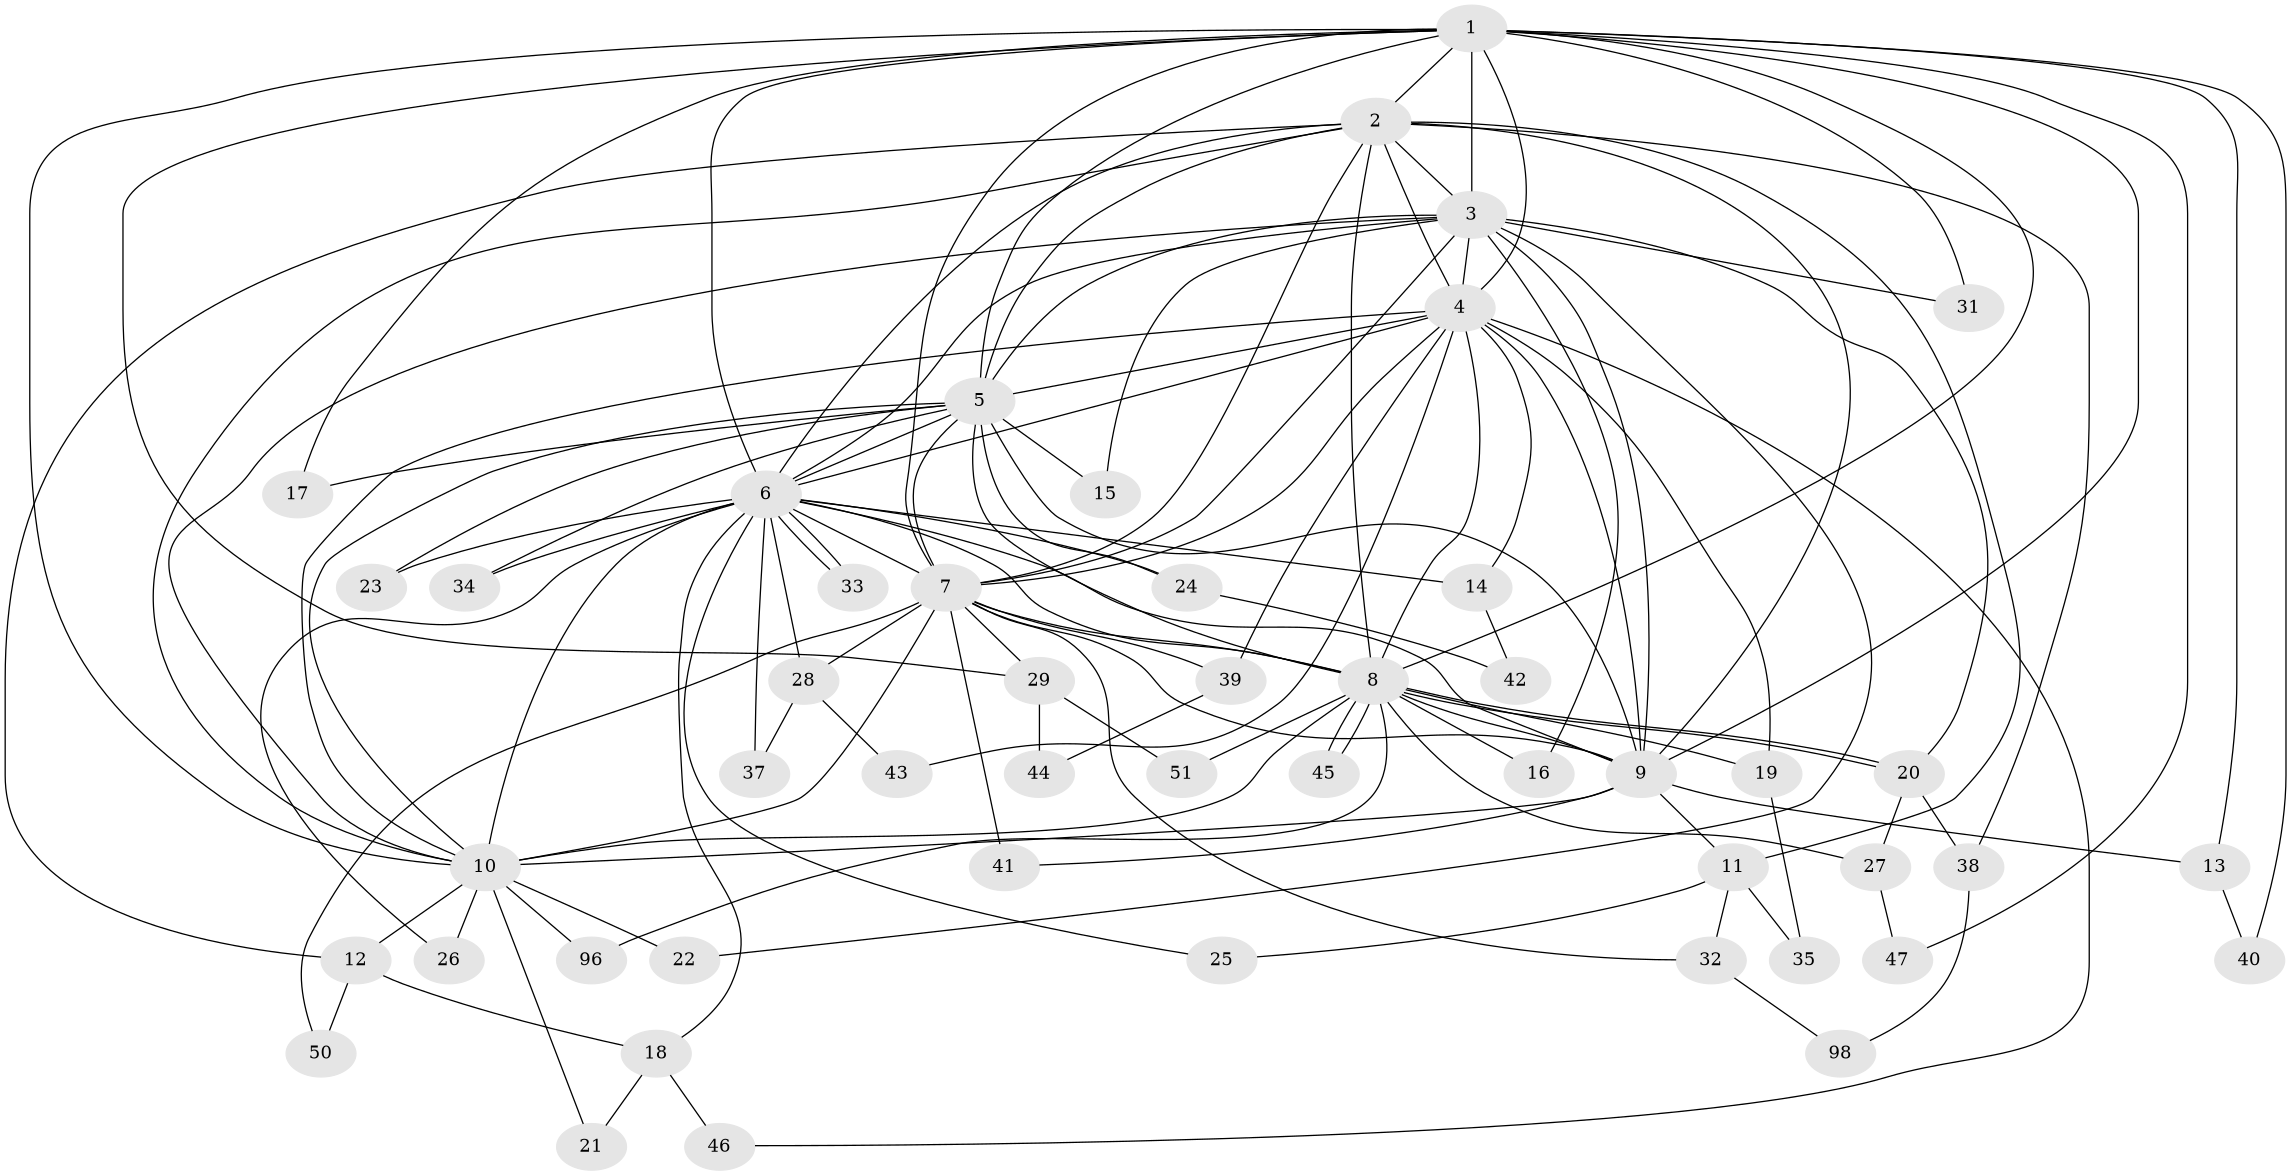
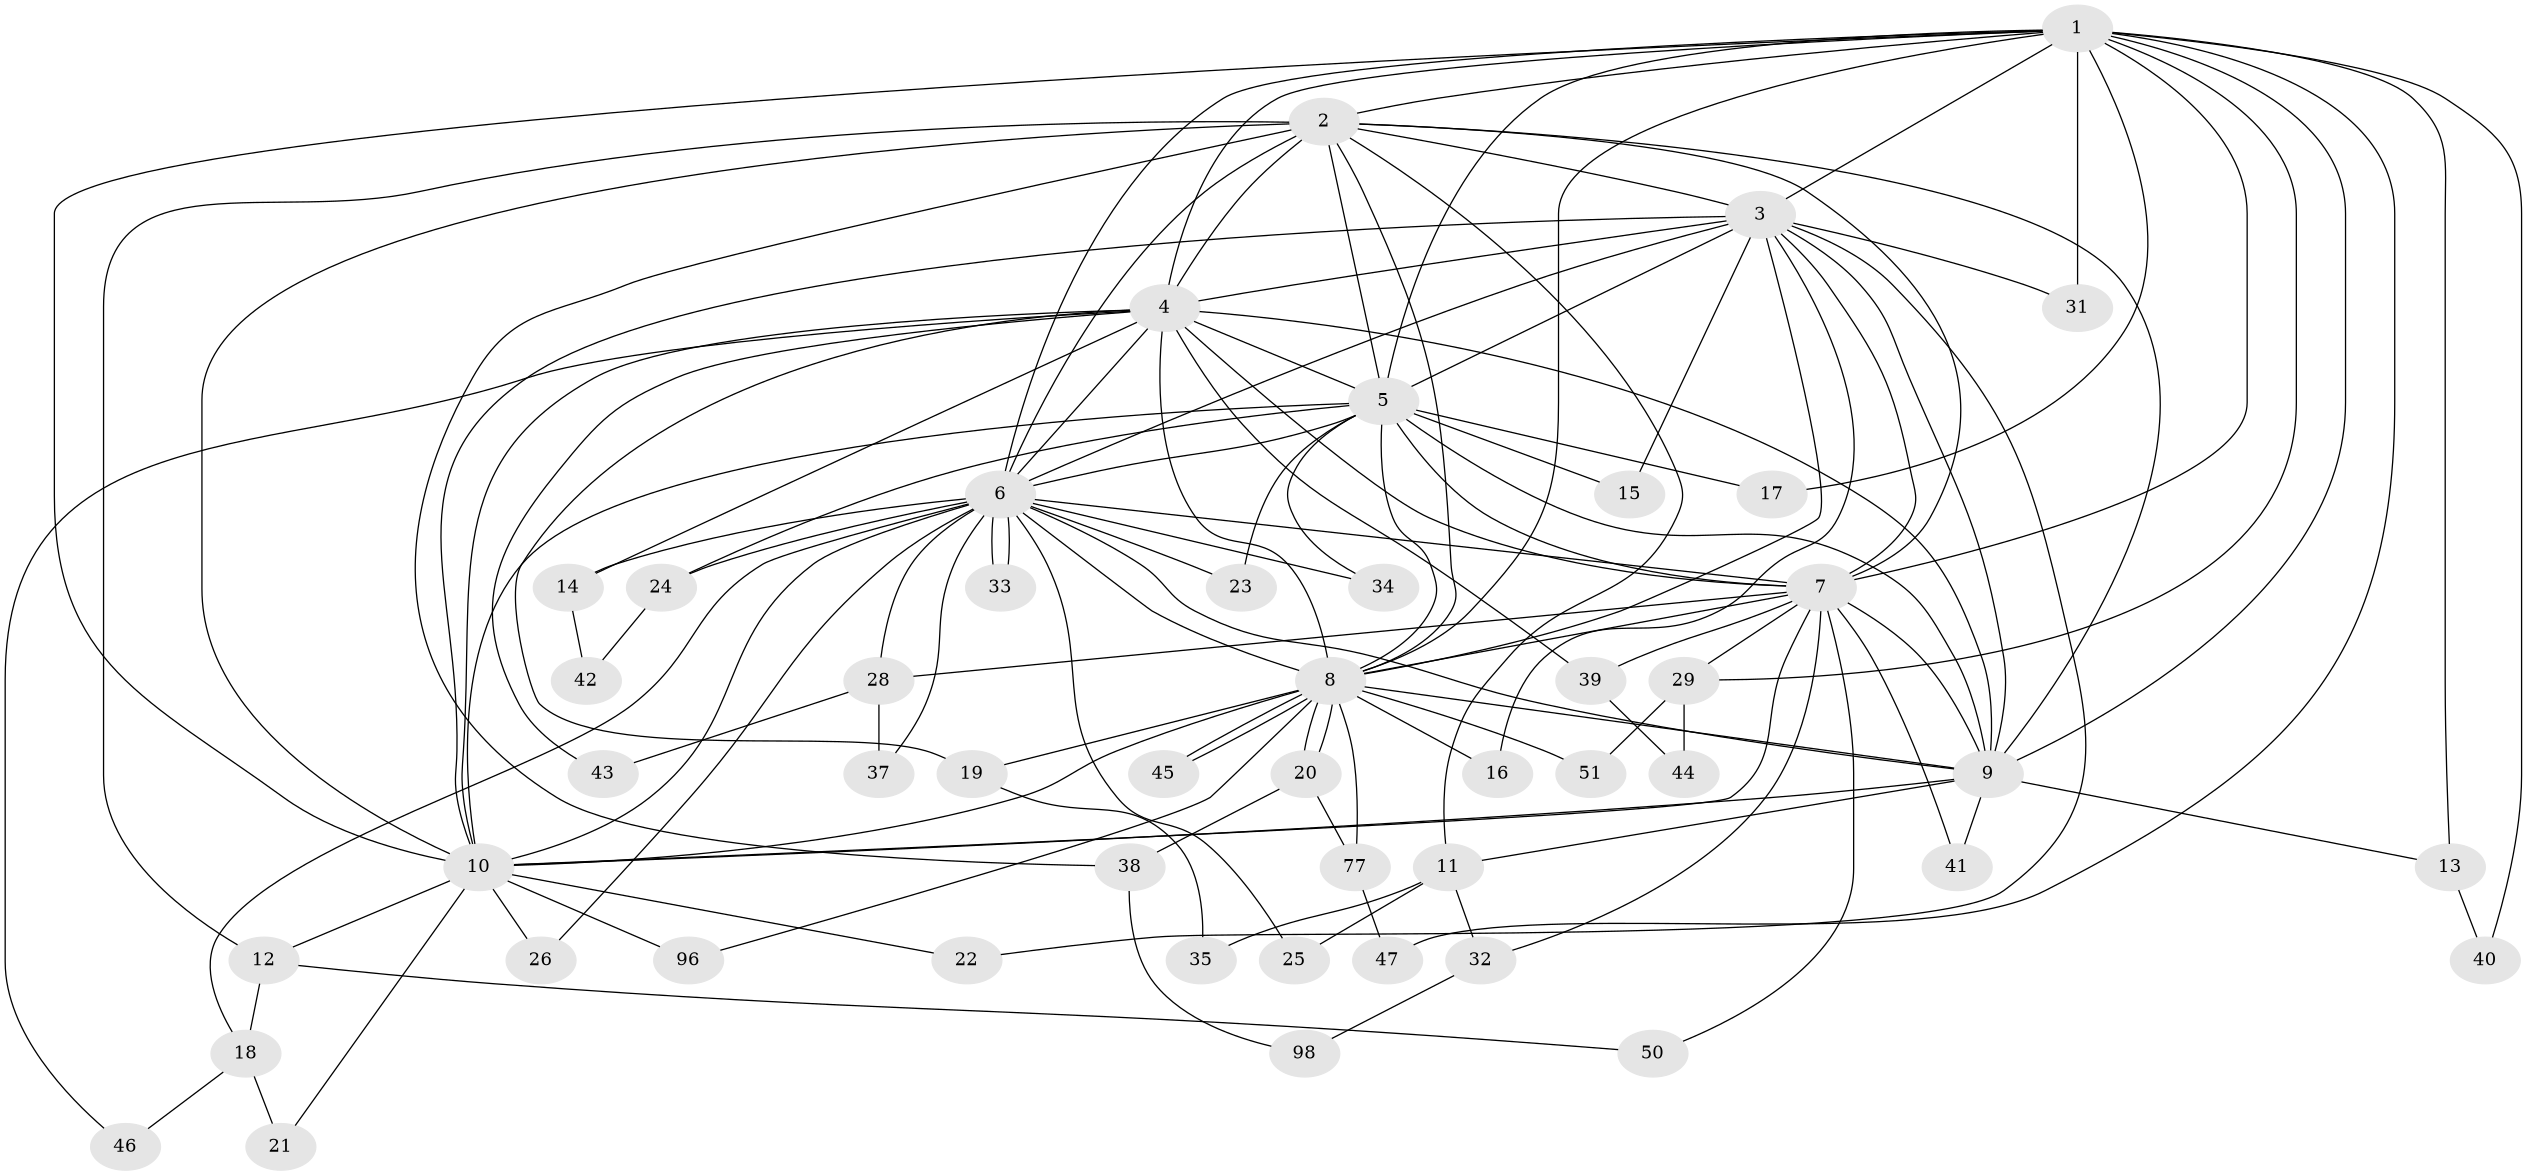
edge "3" -- "20": now "3" -- "8"
node "27": label "27" -> "77"
